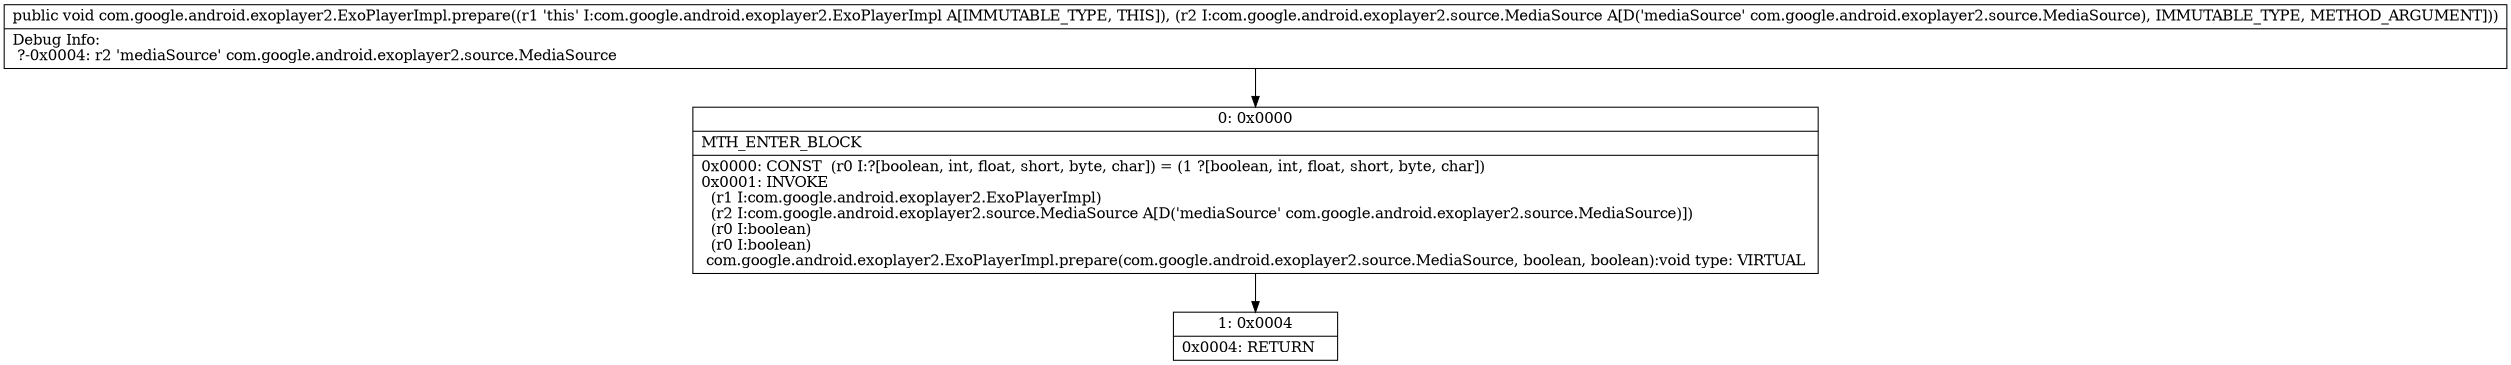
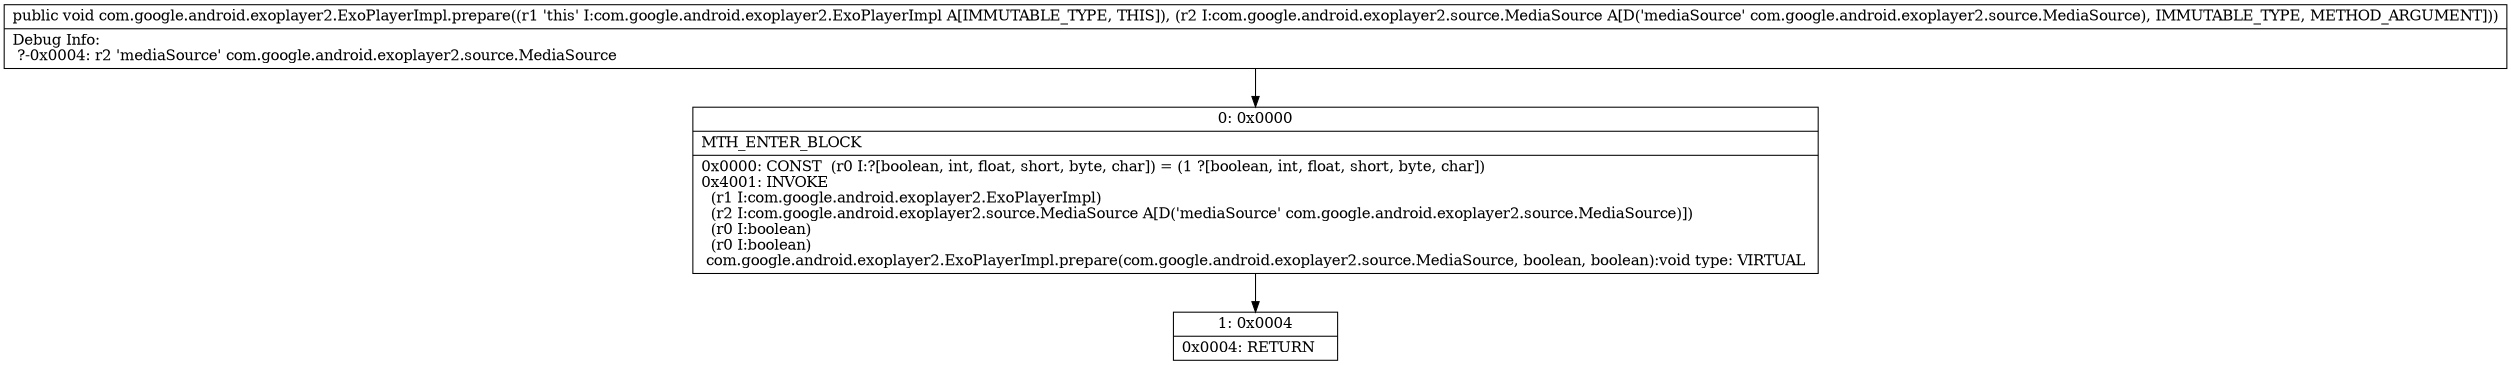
node "0: 0x0000": text "0x0001: INVOKE" -> "0x4001: INVOKE"
